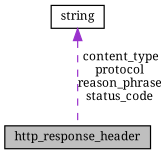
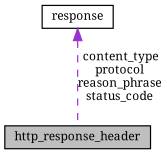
node "string": label "string" -> "response"
